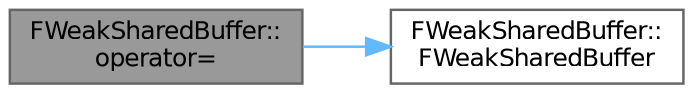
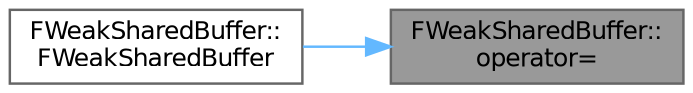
edge "FWeakSharedBuffer:: operator=" -> "FWeakSharedBuffer:: FWeakSharedBuffer": reversed
